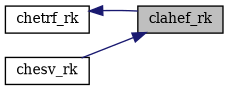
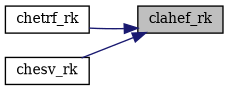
edge "clahef_rk" -> "chetrf_rk": reversed
